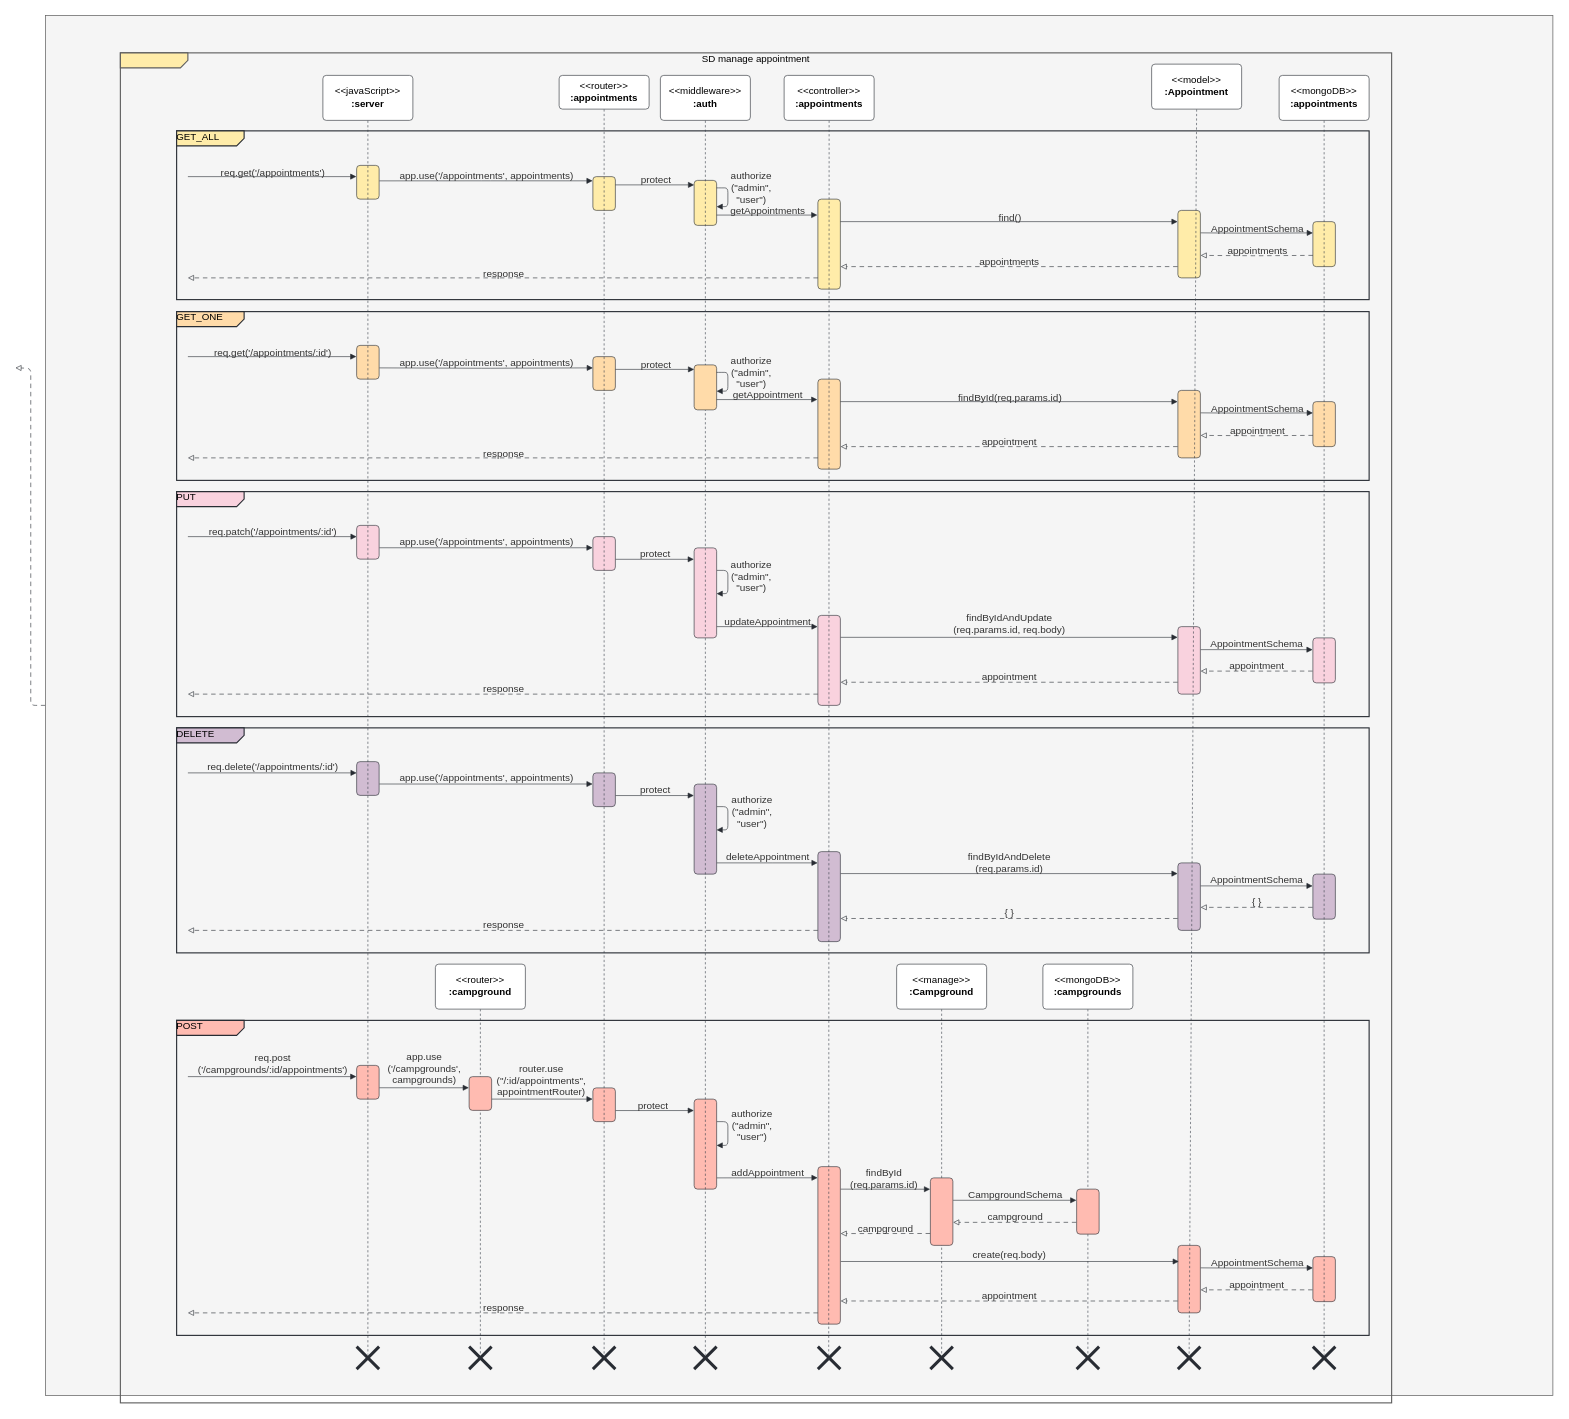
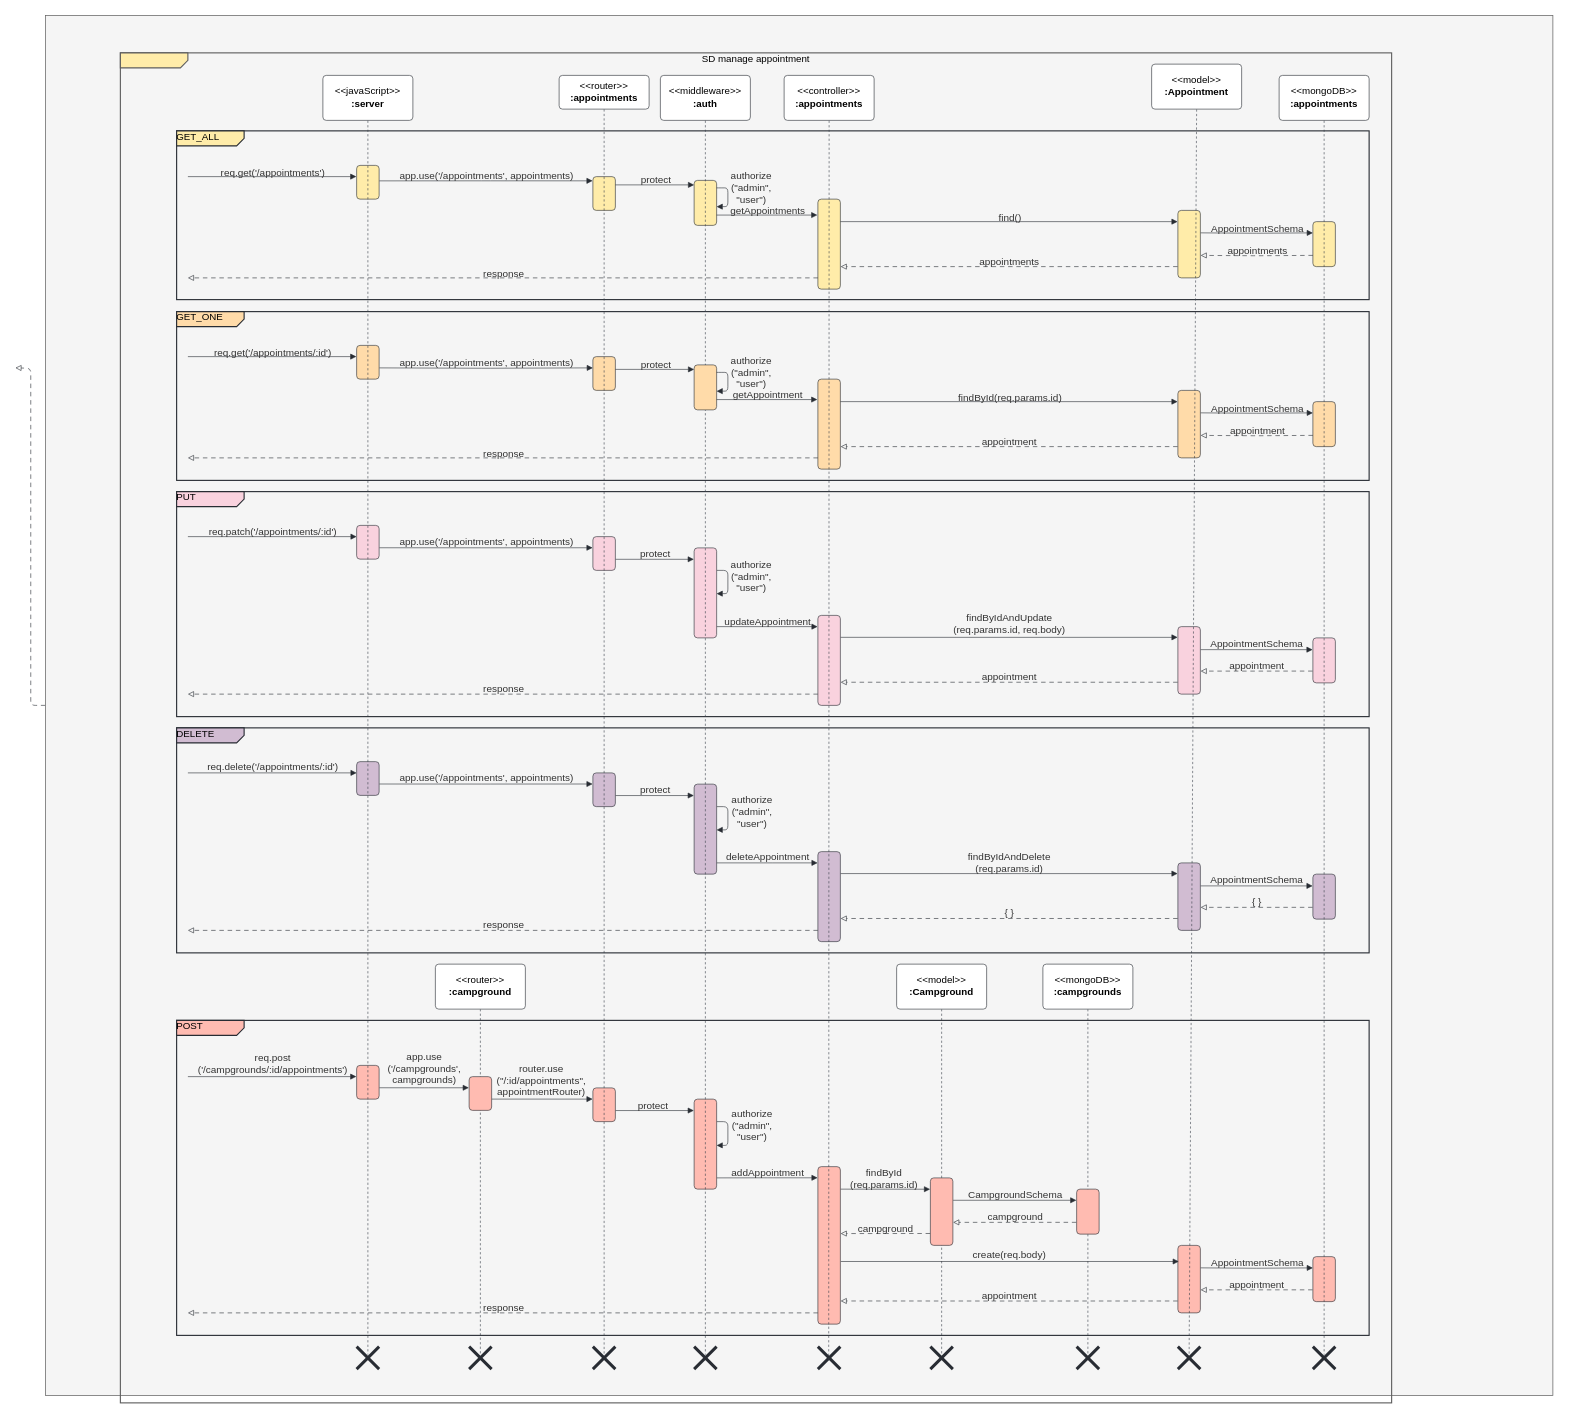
node "<<manage>> :Campground": label "<<manage>> :Campground" -> "<<model>> :Campground"
